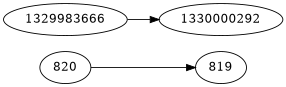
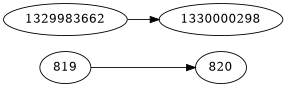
node "1329983666": label "1329983666" -> "1329983662"
node "1330000292": label "1330000292" -> "1330000298"
edge "820" -> "819": reversed
